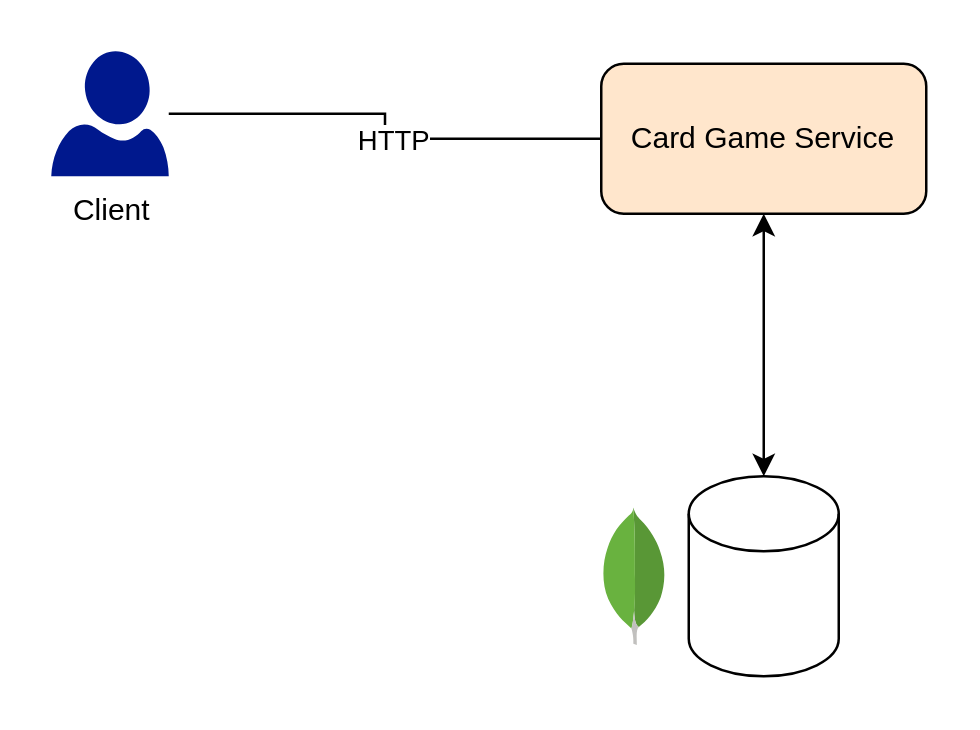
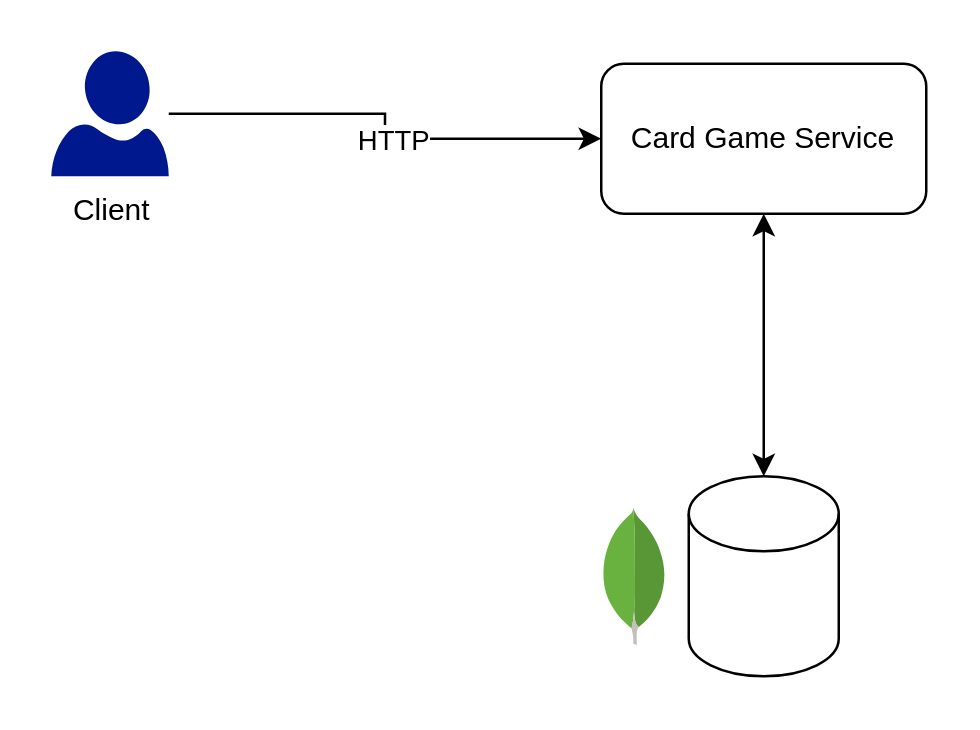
edge "Client" -- "Card Game Service": arrowhead none -> classic
node "Card Game Service": fillcolor #ffe6cc -> #ffffff
